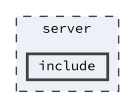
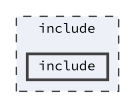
cluster "server": label "server" -> "include"
